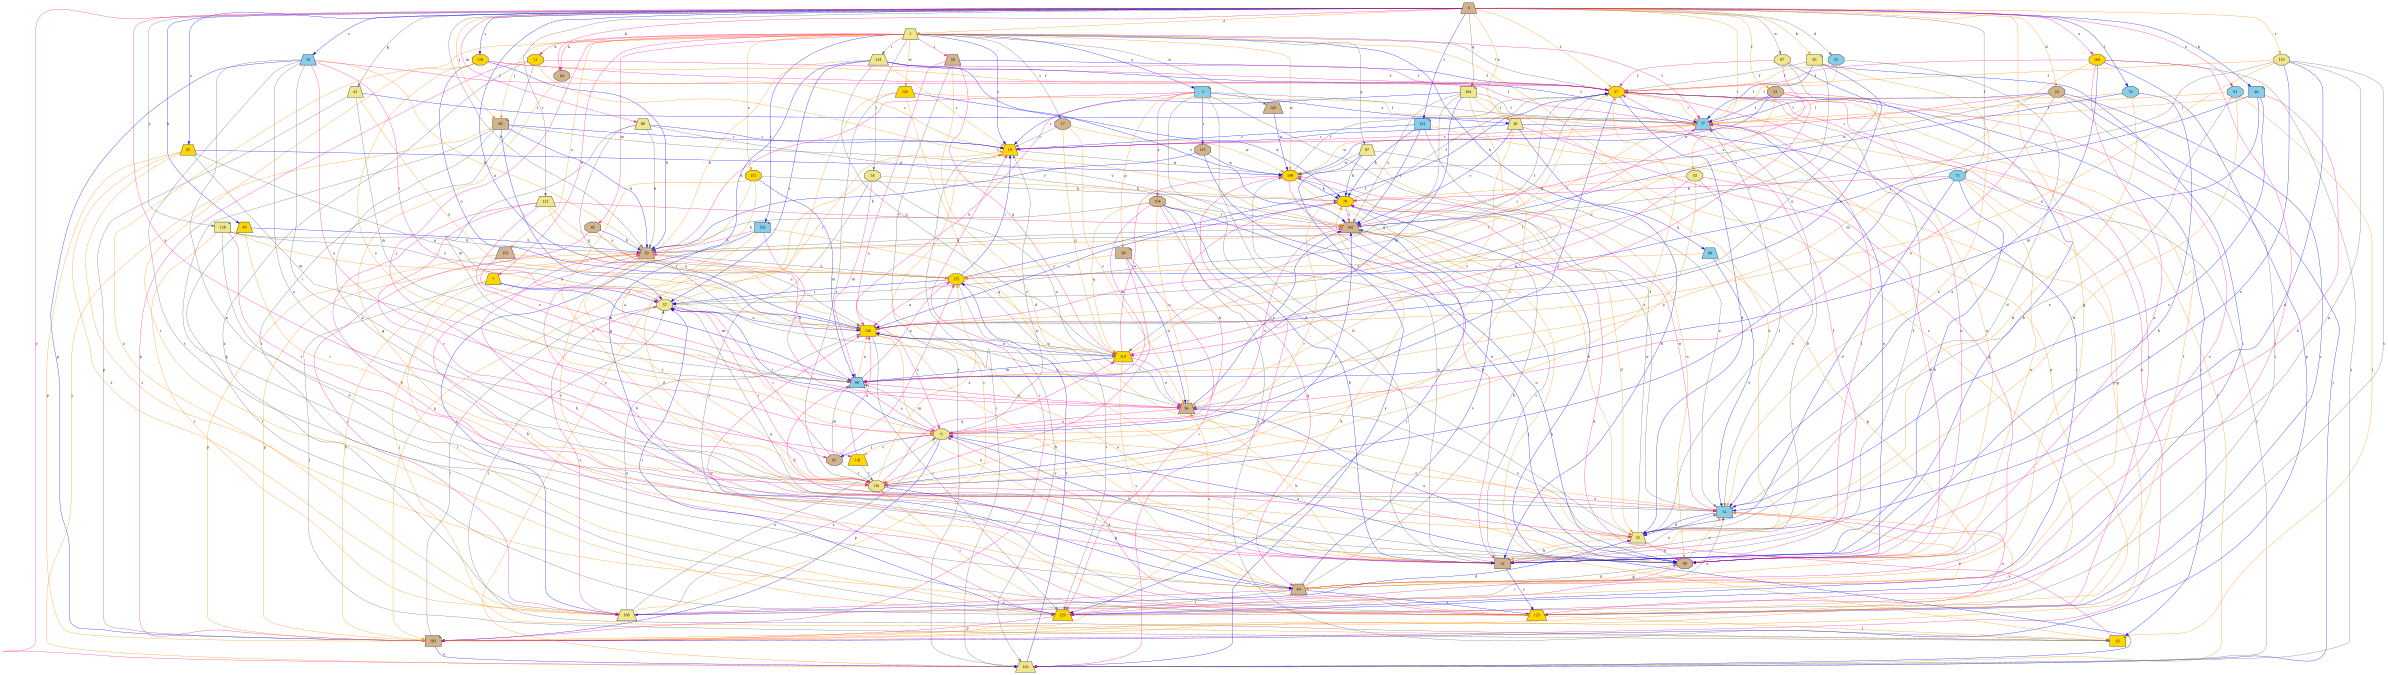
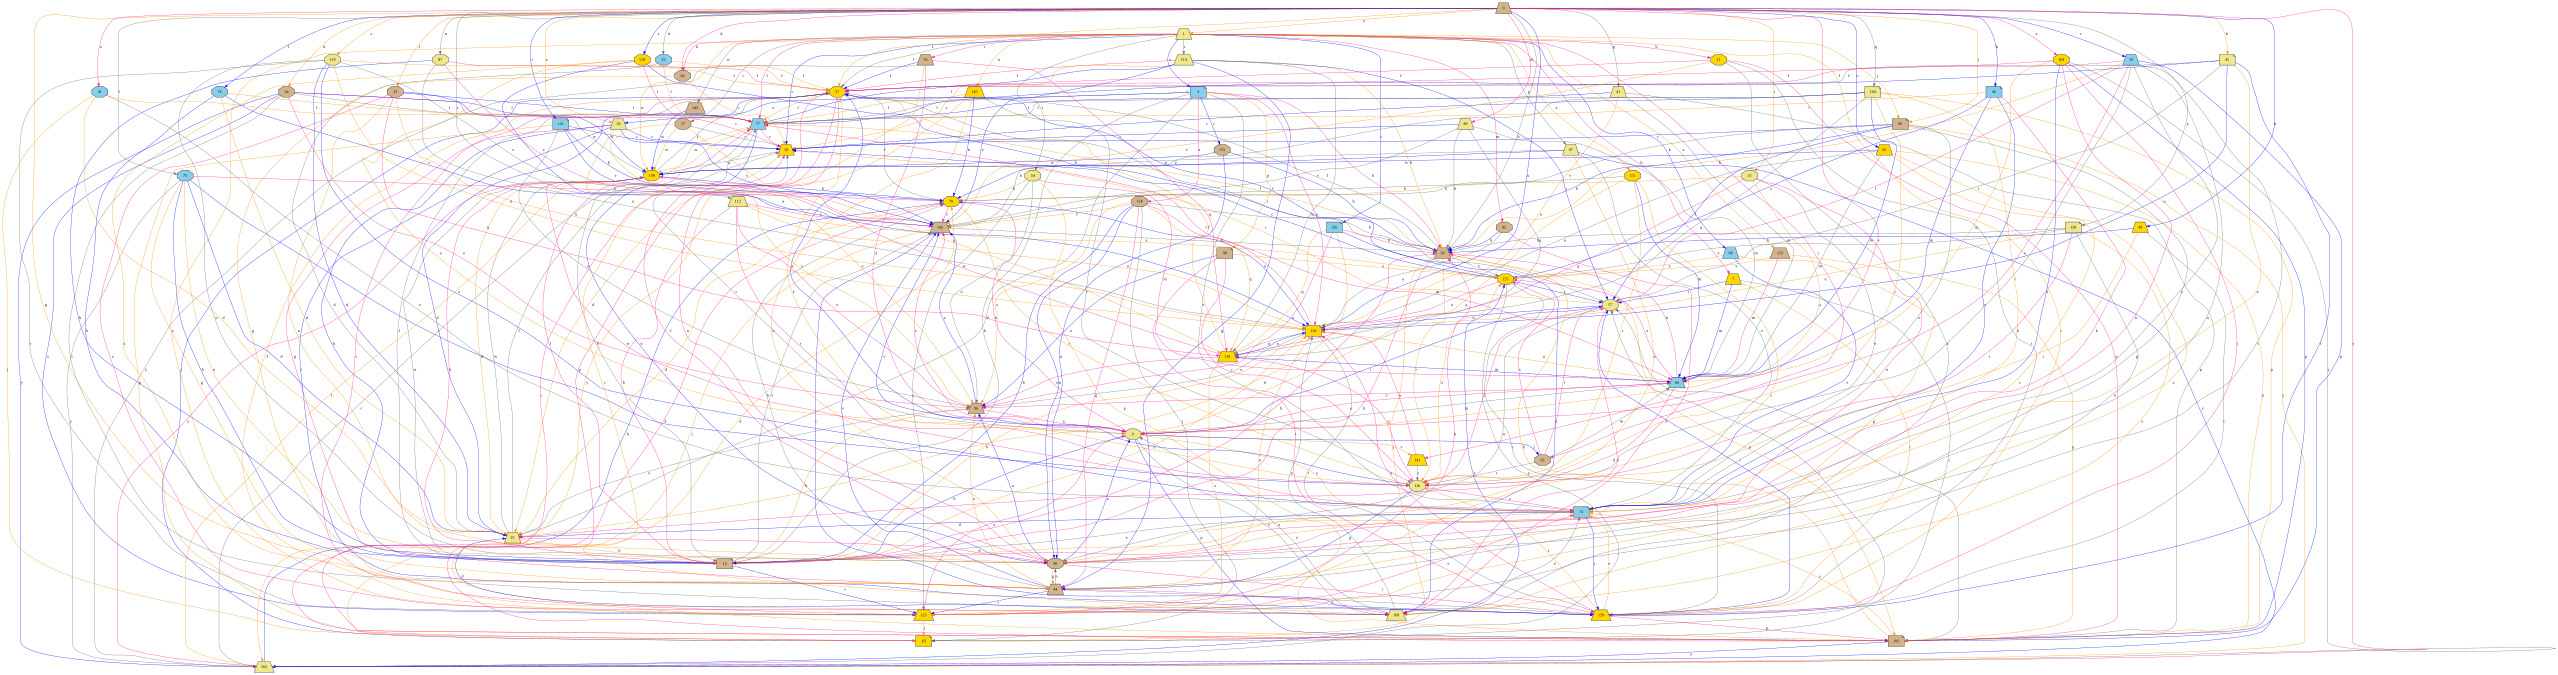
edge "31" -> "129": added, label "t"
